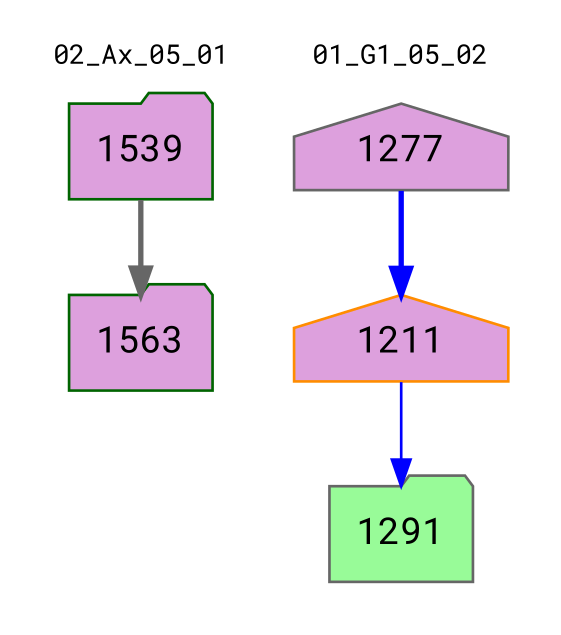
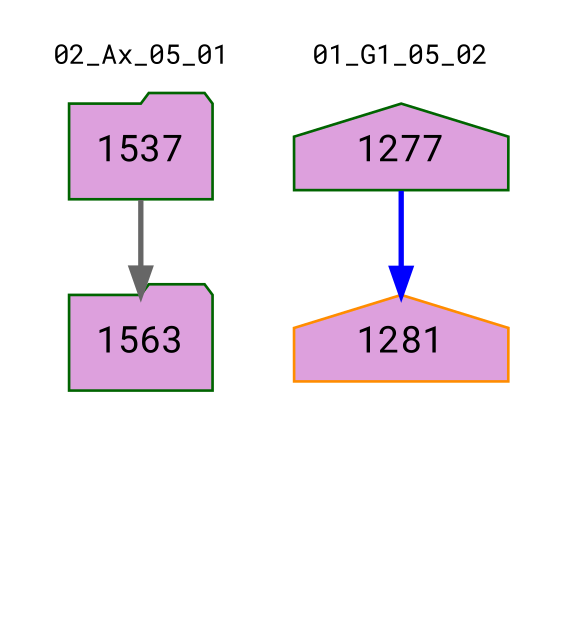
node "1539": label "1539" -> "1537"
node "1277": color gray40 -> darkgreen
node "1211": label "1211" -> "1281"
node "1291": removed
